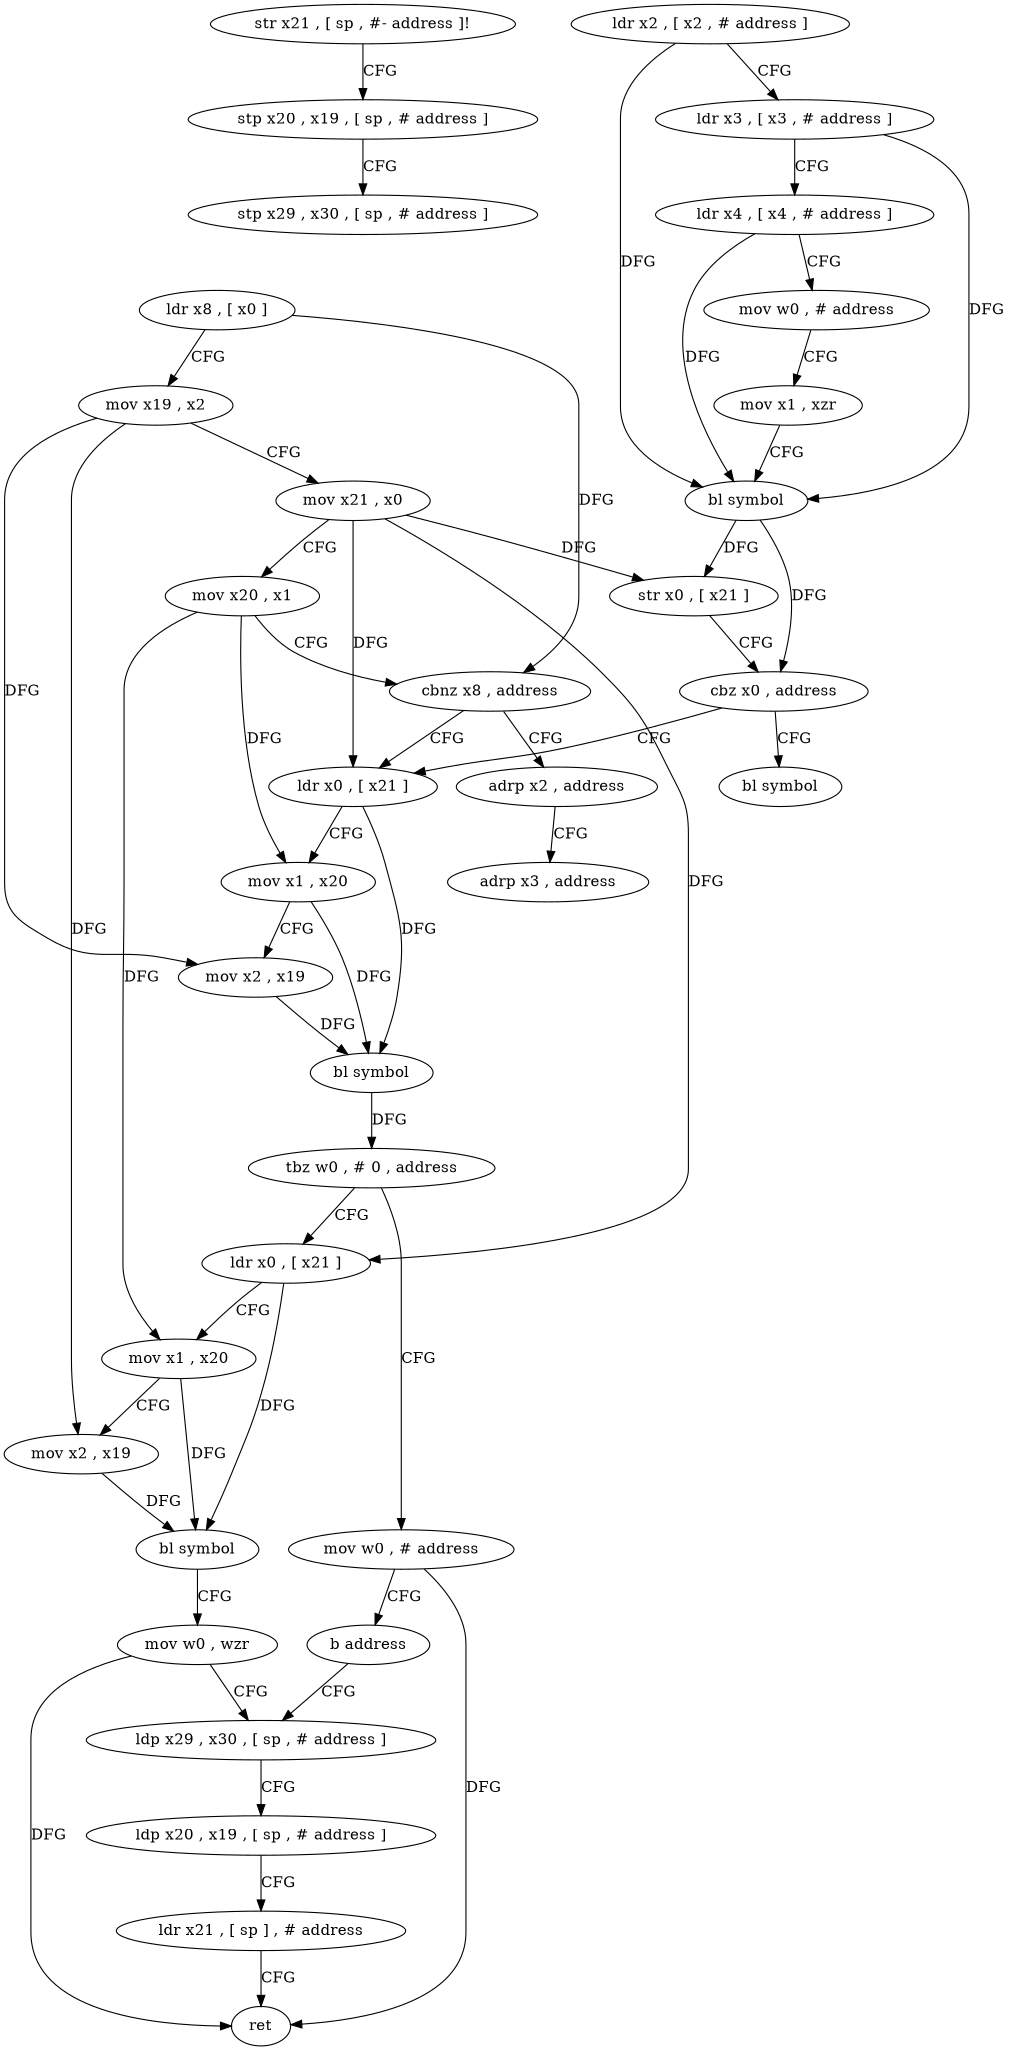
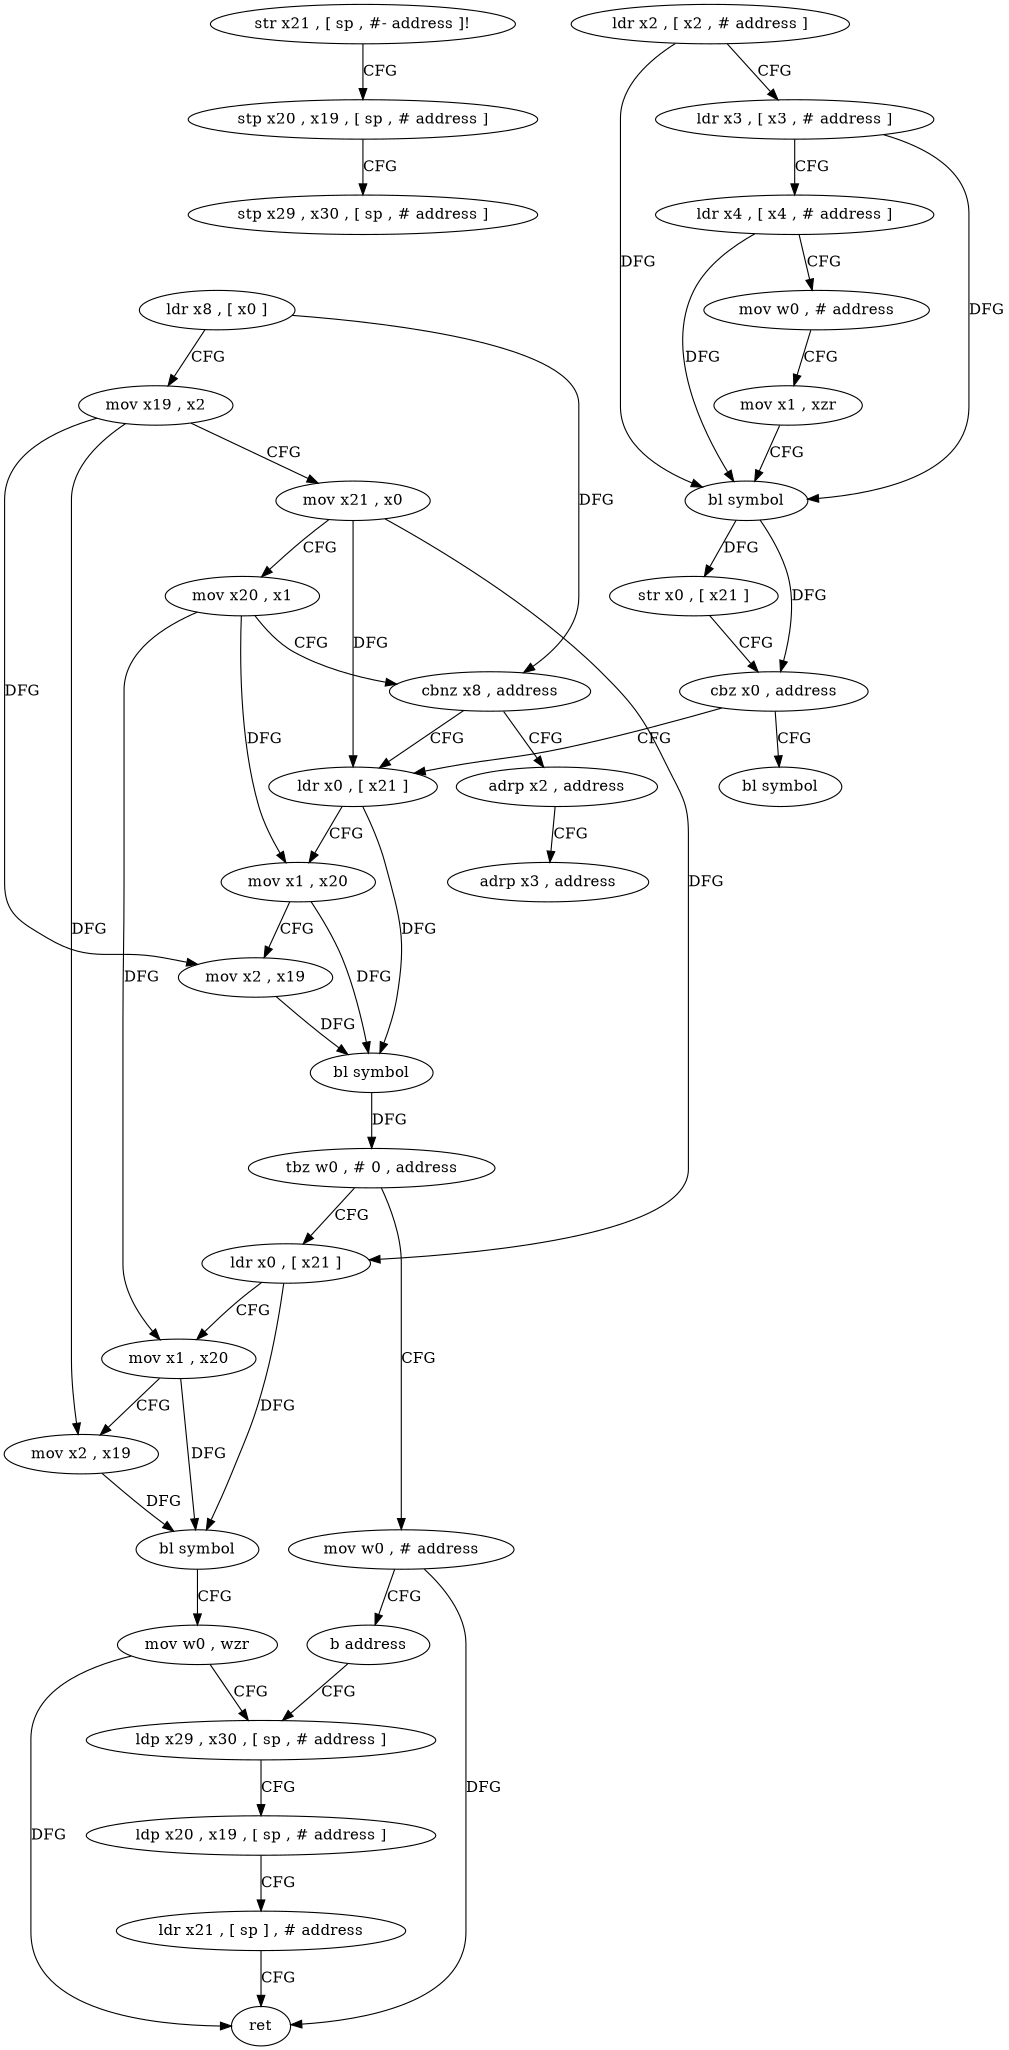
edge "mov x21 , x0" -> "str x0 , [ x21 ]": removed, label "DFG"
